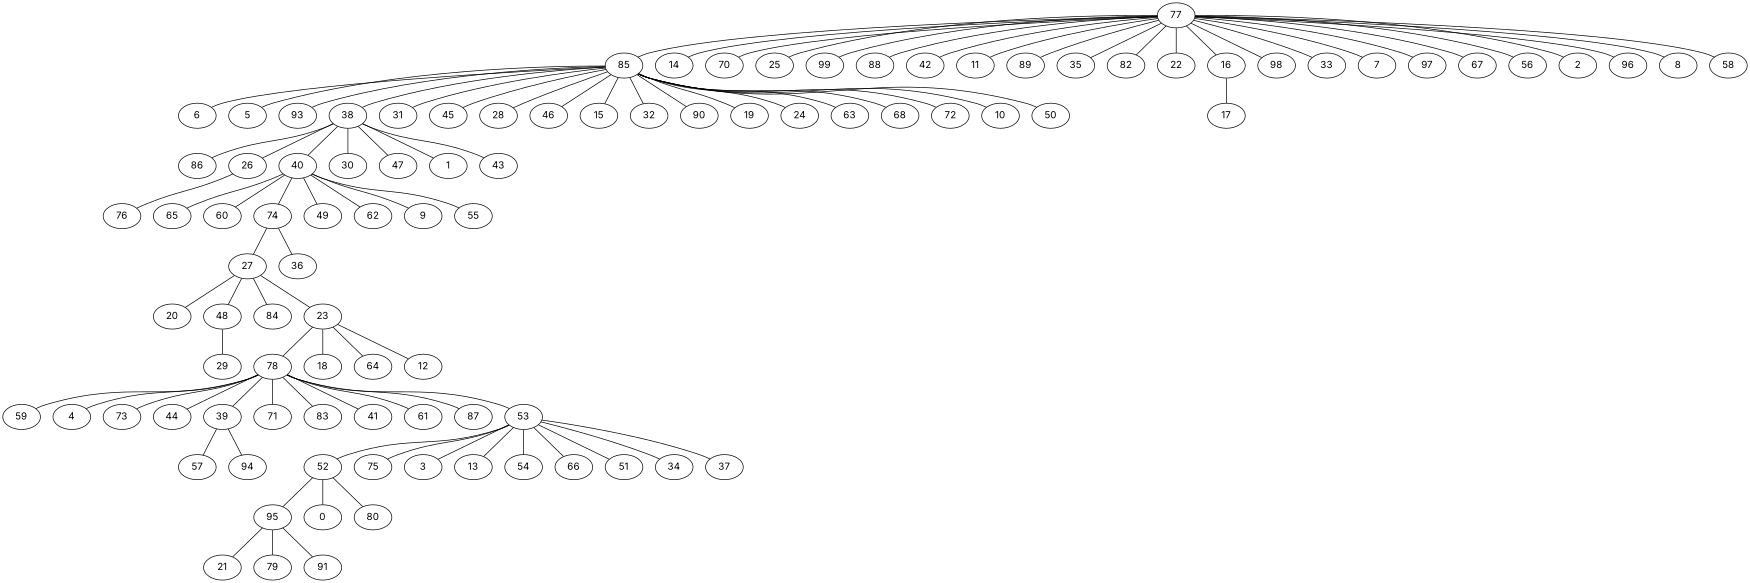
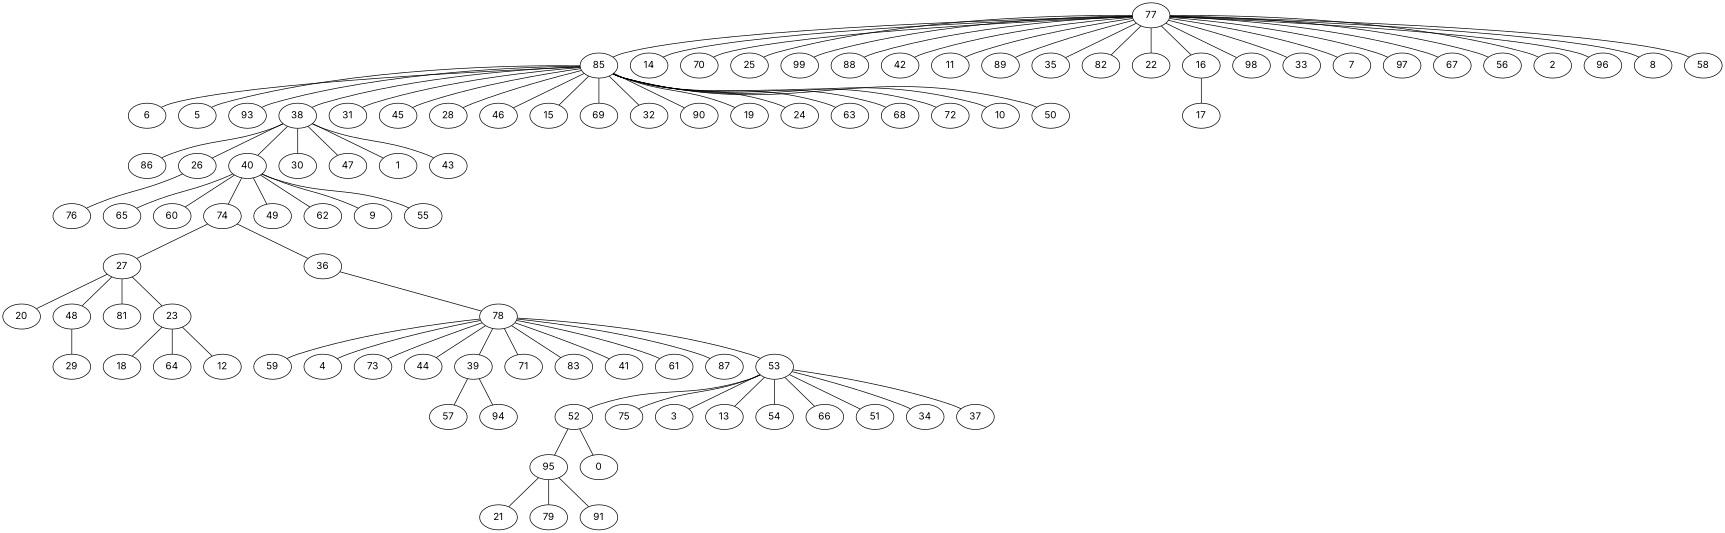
node "69": added
node "84": label "84" -> "81"
edge "23" -- "78": now "36" -- "78"
node "80": removed
